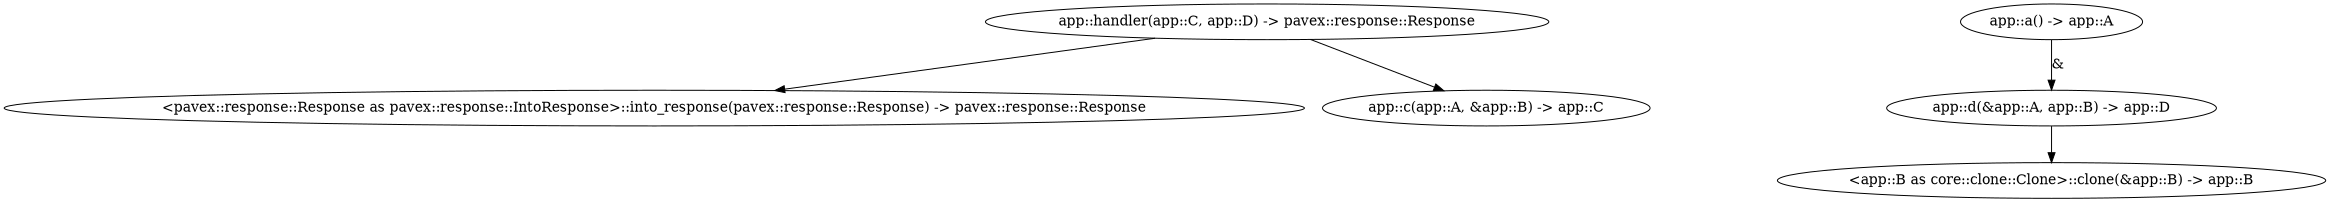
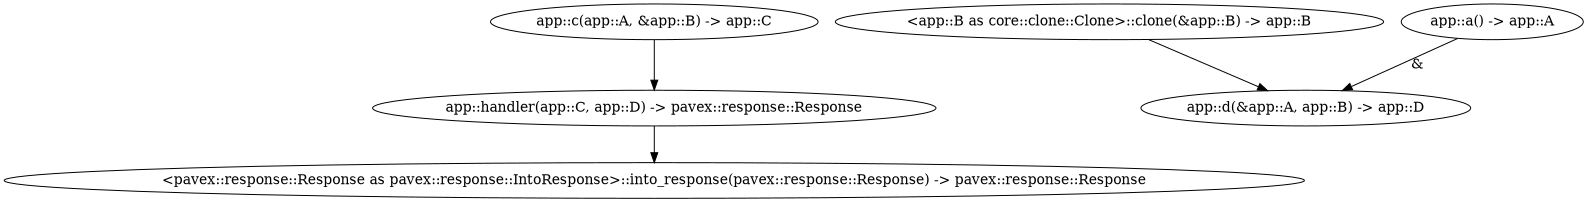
edge "app::handler(app::C, app::D) -> pavex::response::Response" -> "app::c(app::A, &app::B) -> app::C": reversed
edge "app::d(&app::A, app::B) -> app::D" -> "<app::B as core::clone::Clone>::clone(&app::B) -> app::B": reversed
